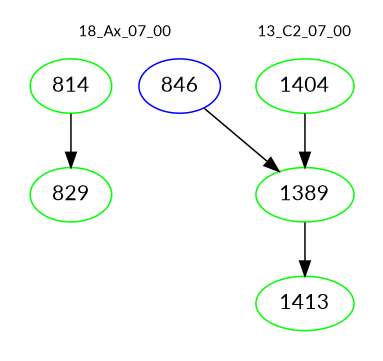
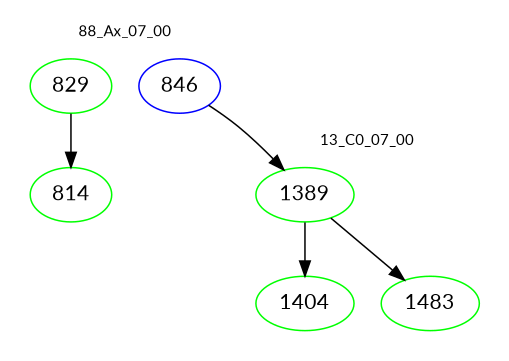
cluster "18_Ax_07_00": label "18_Ax_07_00" -> "88_Ax_07_00"
cluster "13_C2_07_00": label "13_C2_07_00" -> "13_C0_07_00"
edge "814" -> "829": reversed
edge "1404" -> "1389": reversed
node "1413": label "1413" -> "1483"
